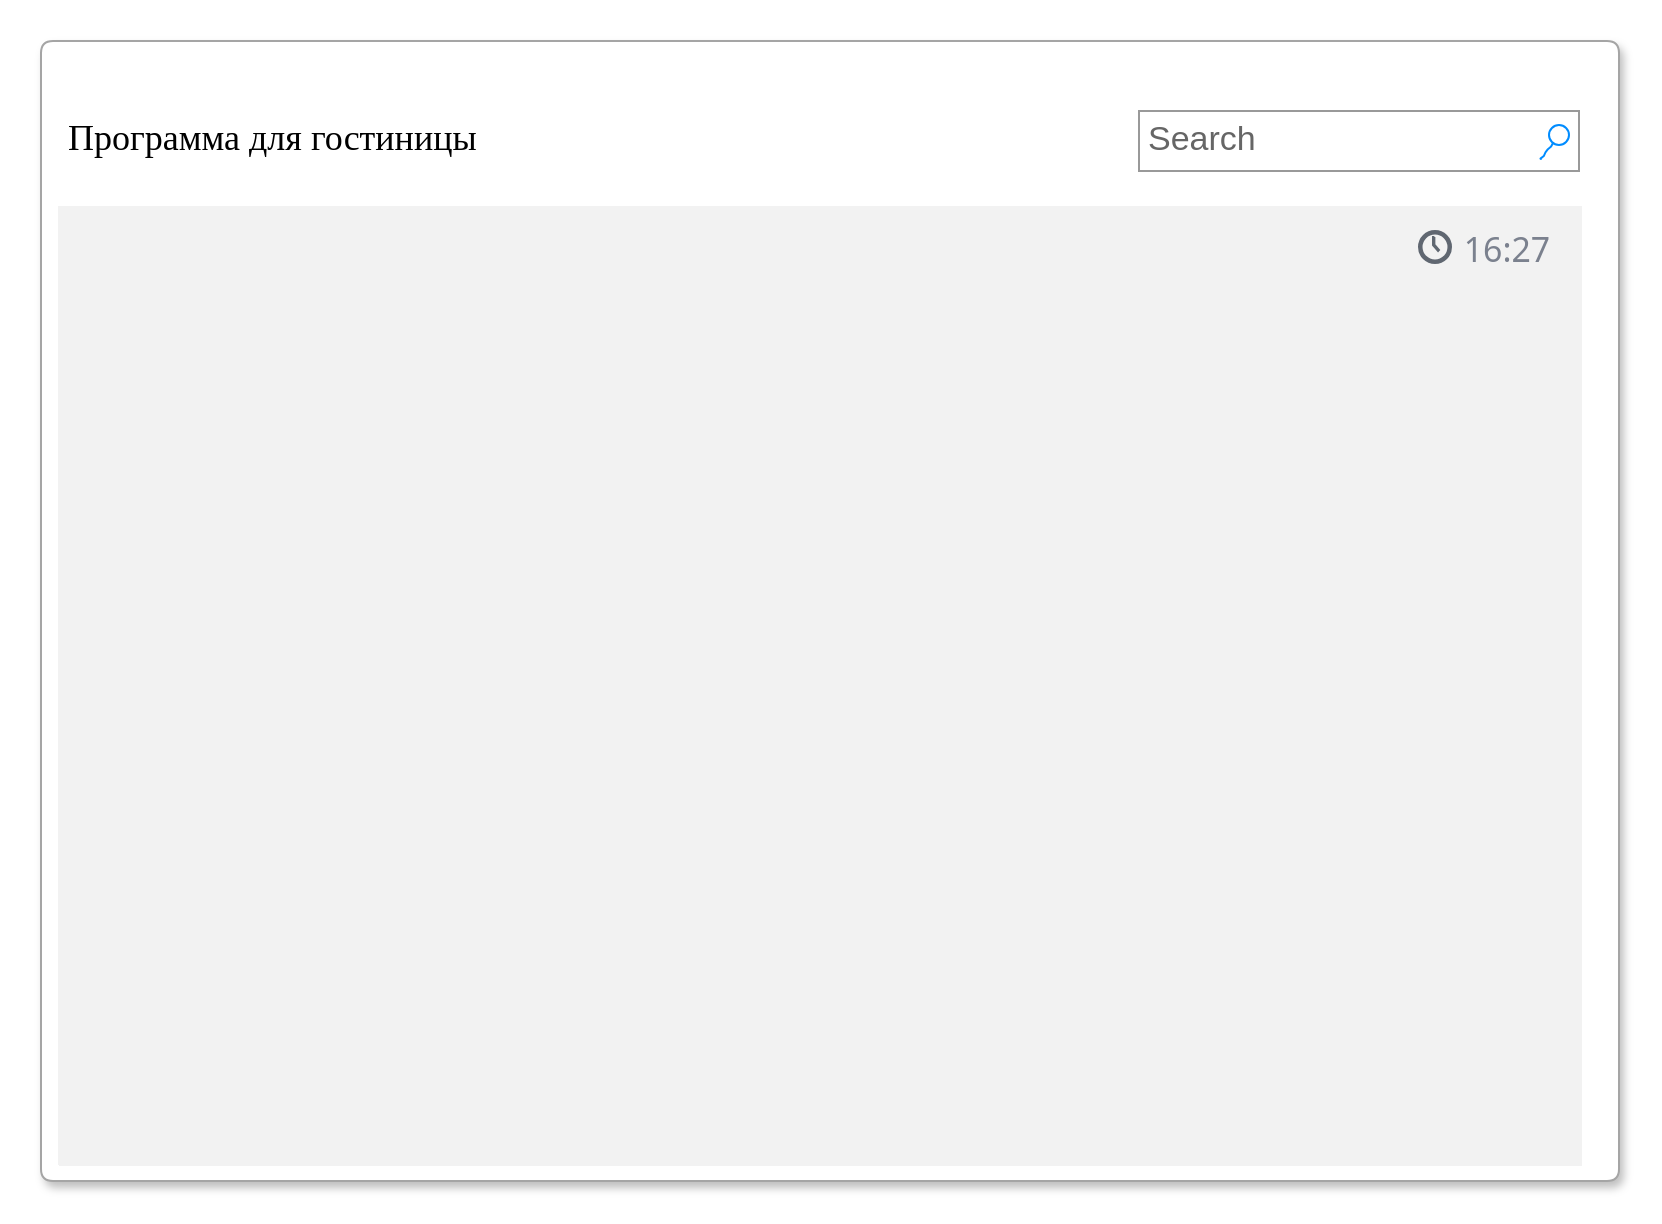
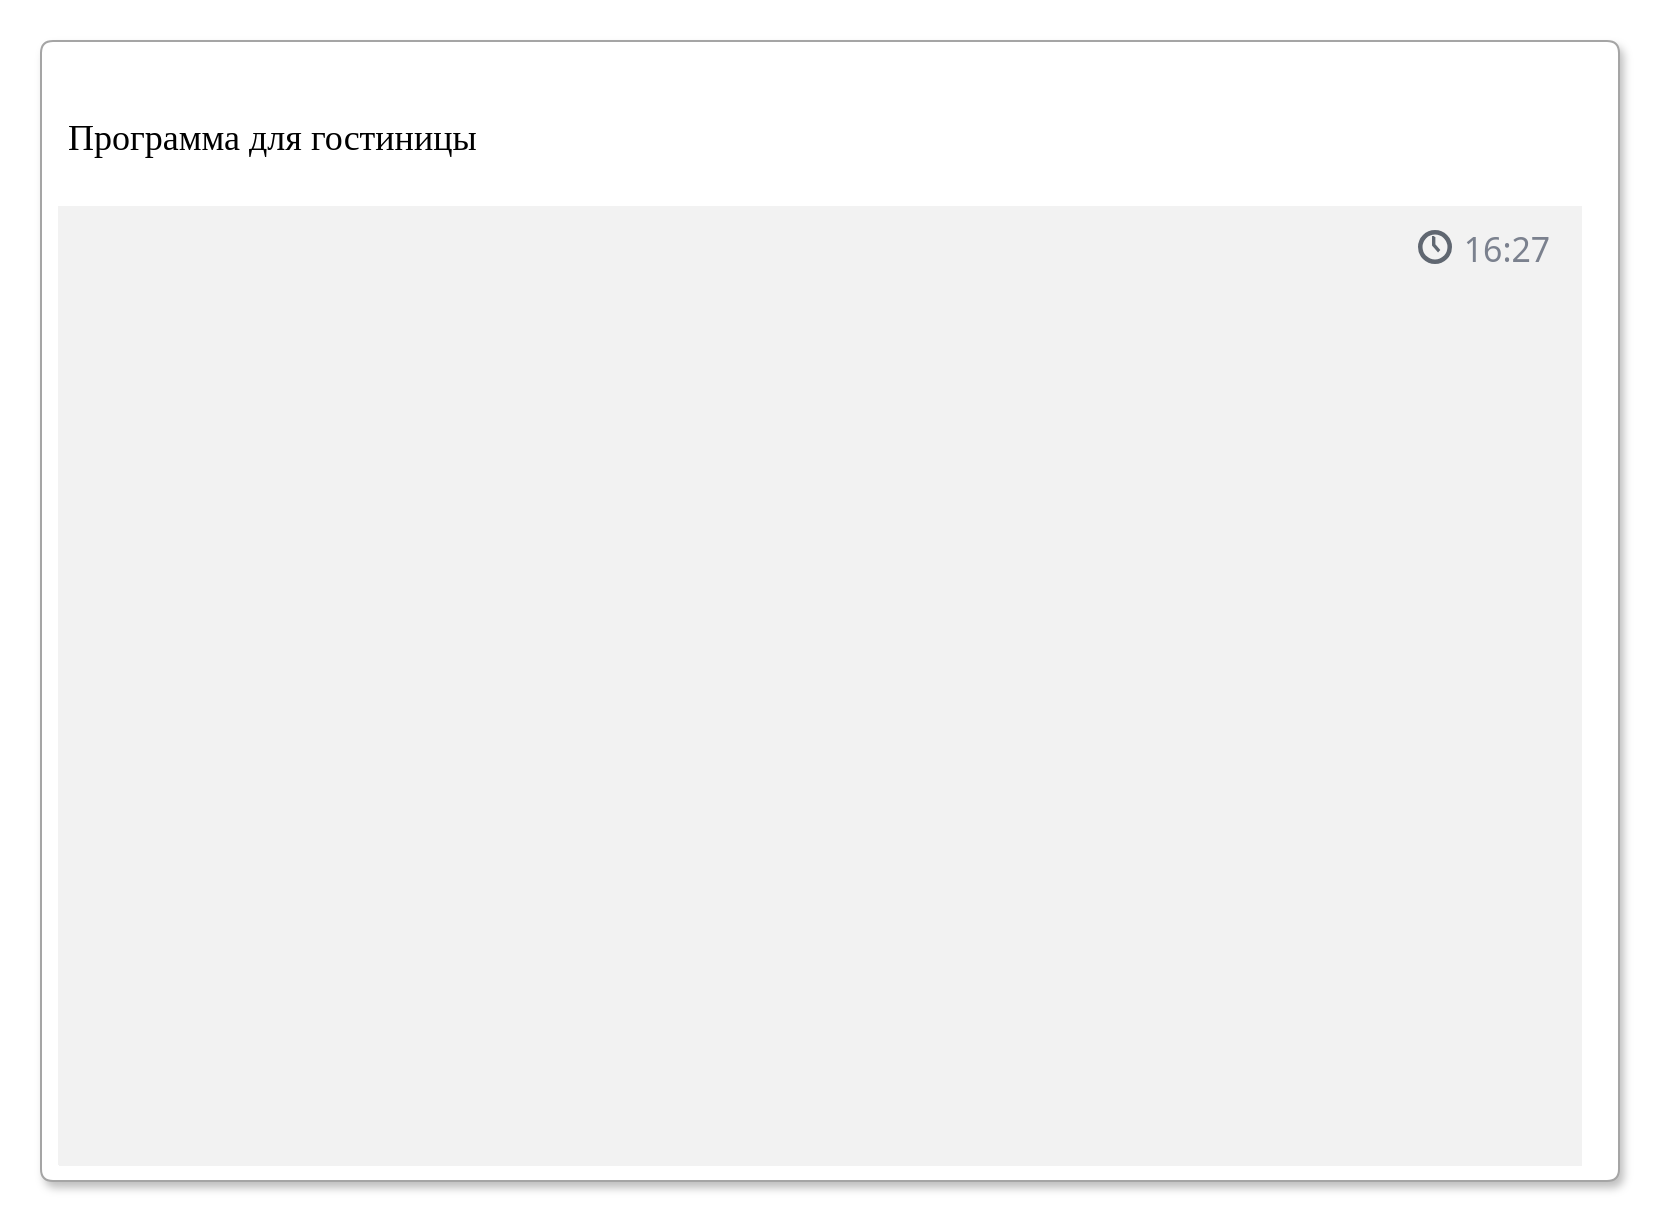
node "Search": removed
